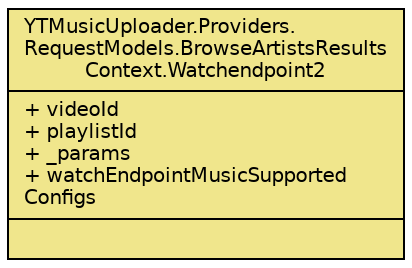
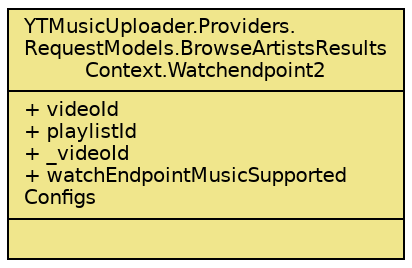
node "YTMusicUploader.Providers.": text "+ _params" -> "+ _videoId"
